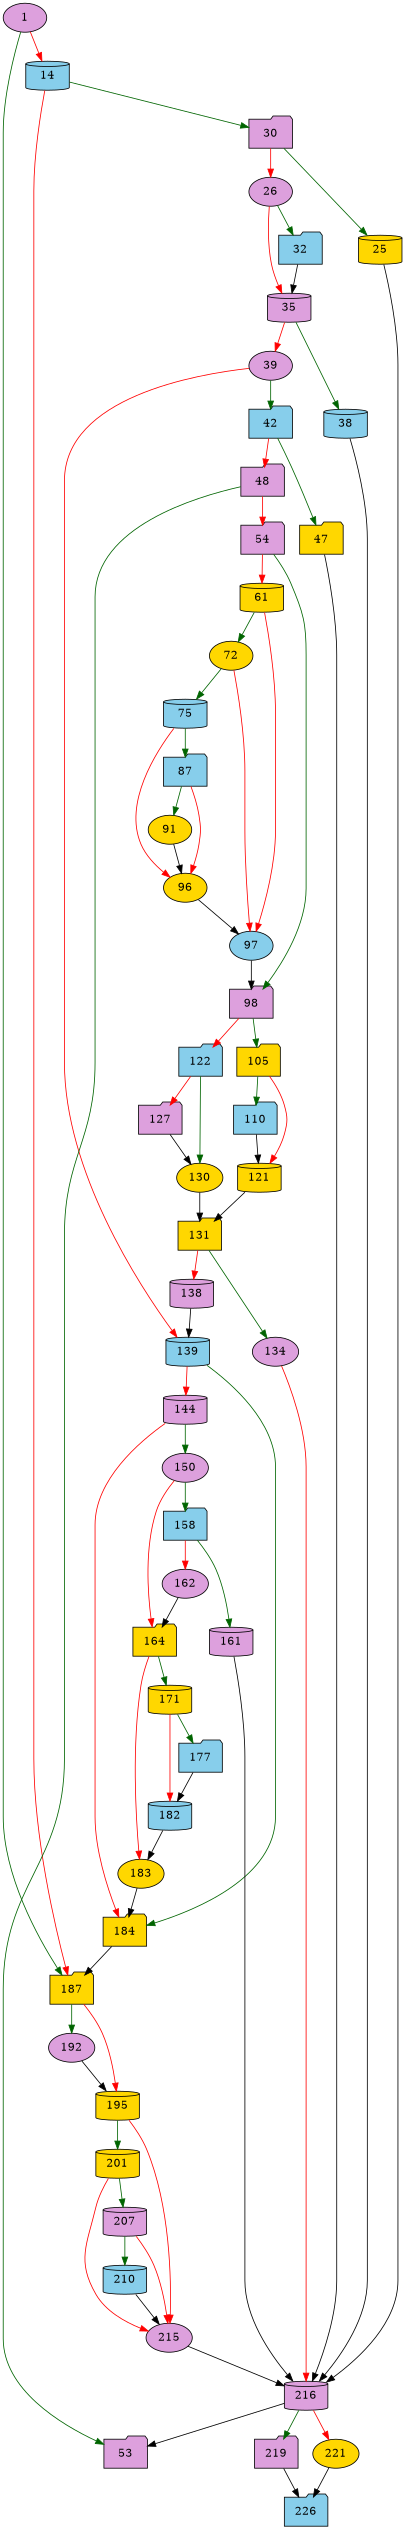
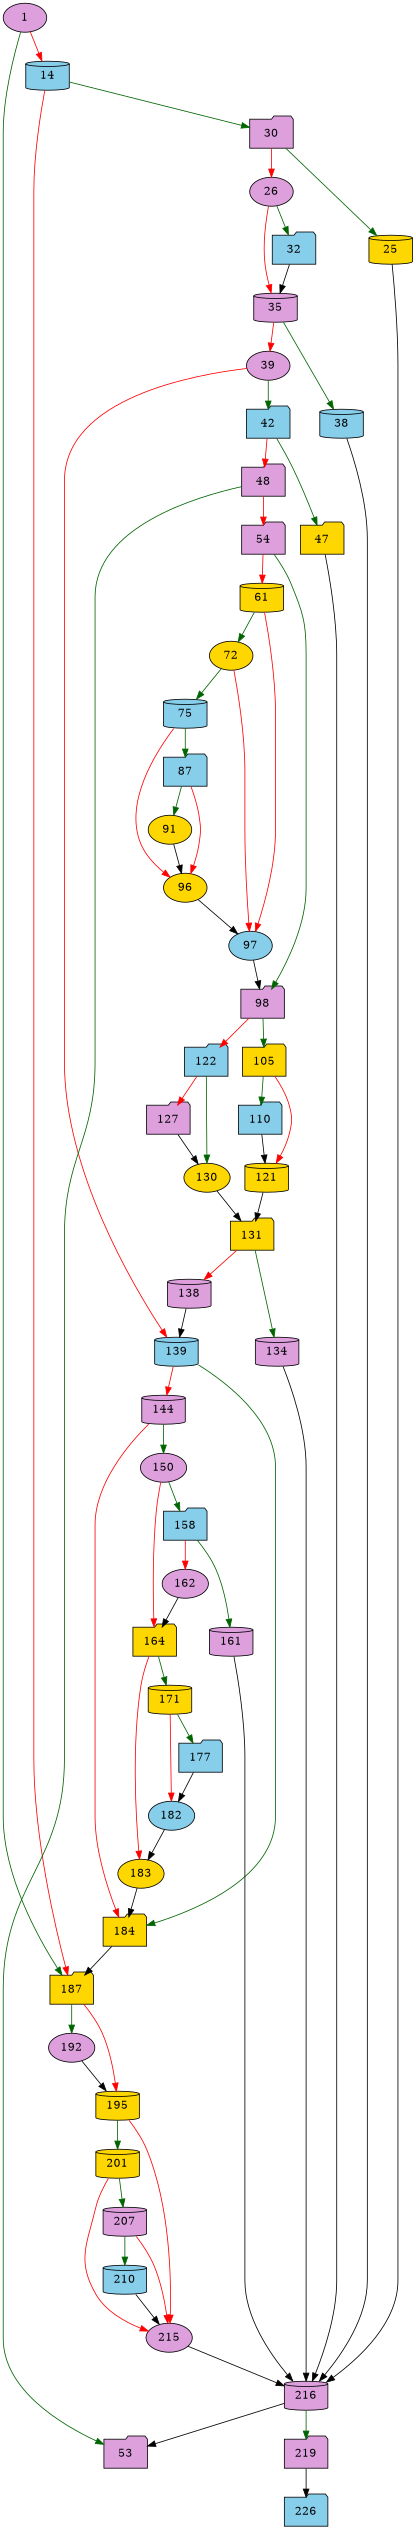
node "134": shape ellipse -> cylinder
node "182": shape cylinder -> ellipse
edge "134" -> "216": color red -> black
node "221": removed
